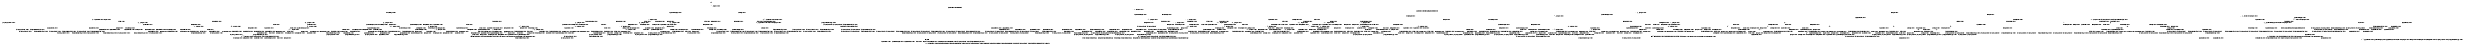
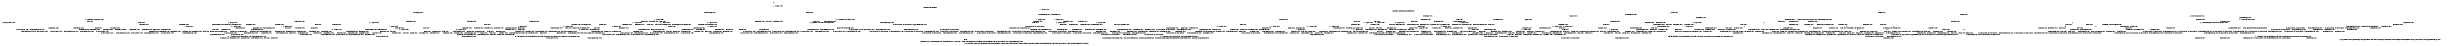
edge "s57" -> "s61": label "RSA_CLIENT_KEY_EXCHANGE / TIMEOUT" -> "RSA_CLIENT_KEY_SPEC / TIMEOUT"
edge "s61" -> "s62": added, label "CERTIFICATE_VERIFY / TIMEOUT"
edge "s55" -> "s65": label "DONE / TIMEOUT" -> "FINISHED / TIMEOUT"
edge "s47" -> "s5": removed, label "CHANGE_CIPHER_SPEC / TIMEOUT"
edge "s25" -> "s34": now "s25" -> "s49"
edge "s71" -> "s68": now "s71" -> "s70"
edge "s61" -> "s14": label "CHANGE_CIPHER_SPEC / TIMEOUT" -> "CERTIFICATE_VERIFY / SOCKET_CLOSED"
edge "s31" -> "s9": now "s1" -> "s9"
edge "s7" -> "s9": label "SERVER_CIPHER_SPEC / TIMEOUT" -> "CHANGE_CIPHER_SPEC / TIMEOUT"
